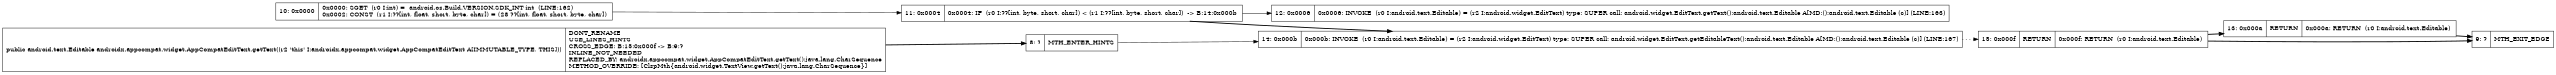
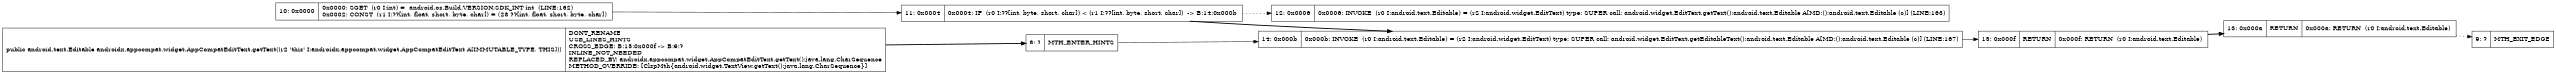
edge "11: 0x0004" -> "12: 0x0006": style solid -> dotted
edge "13: 0x000a" -> "9: ?": style bold -> dotted
edge "14: 0x000b" -> "15: 0x000f": style dotted -> solid
edge "15: 0x000f" -> "9: ?": removed
